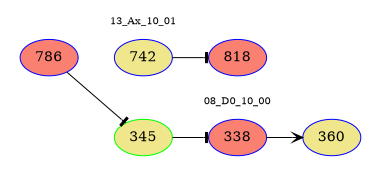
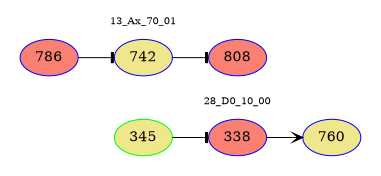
cluster "13_Ax_10_01": label "13_Ax_10_01" -> "13_Ax_70_01"
node "818": label "818" -> "808"
edge "786" -> "345": now "786" -> "742"
cluster "08_D0_10_00": label "08_D0_10_00" -> "28_D0_10_00"
node "360": label "360" -> "760"
